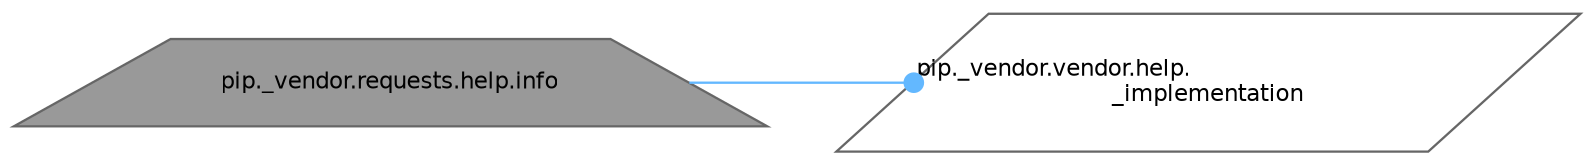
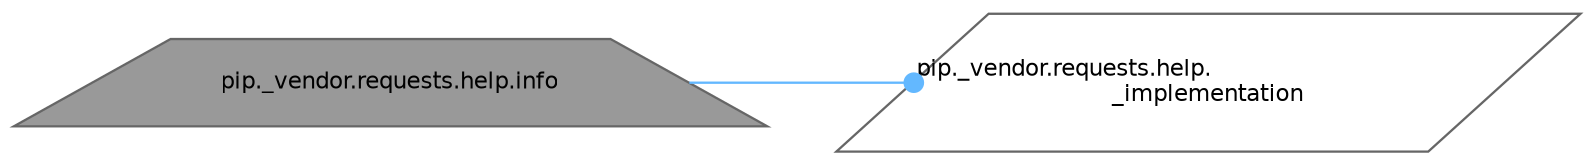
node "pip._vendor.vendor.help. _implementation": label "pip._vendor.vendor.help. _implementation" -> "pip._vendor.requests.help. _implementation"
